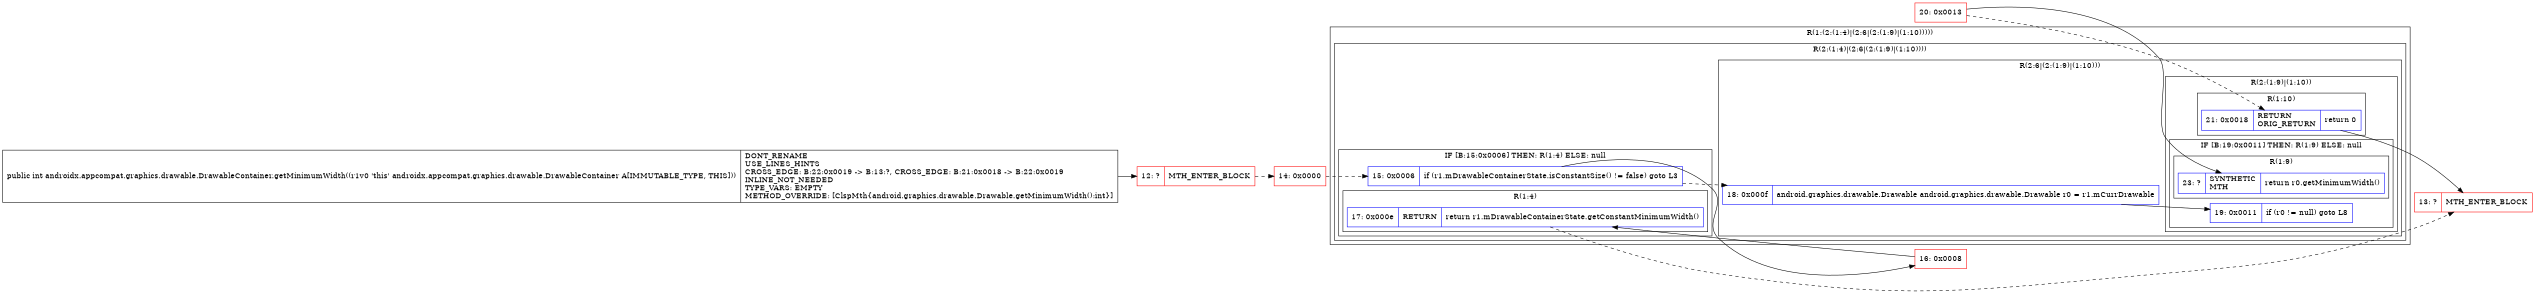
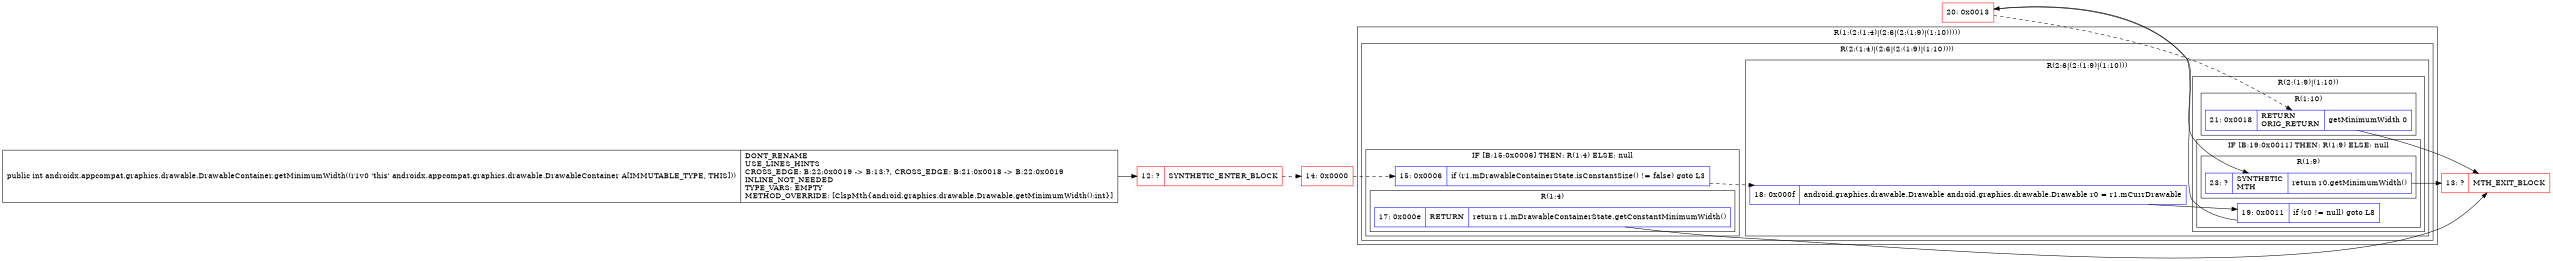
node "21: 0x0018": text "return 0" -> "getMinimumWidth 0"
edge "19: 0x0011" -> "20: 0x0013": added
node "12: ?": text "MTH_ENTER_BLOCK" -> "SYNTHETIC_ENTER_BLOCK"
edge "23: ?" -> "13: ?": added
node "13: ?": text "MTH_ENTER_BLOCK" -> "MTH_EXIT_BLOCK"
node "16: 0x0008": removed
edge "17: 0x000e" -> "13: ?": style dashed -> solid
